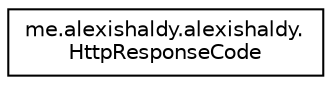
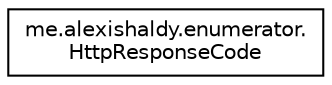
node "me.alexishaldy.alexishaldy. HttpResponseCode": label "me.alexishaldy.alexishaldy. HttpResponseCode" -> "me.alexishaldy.enumerator. HttpResponseCode"
